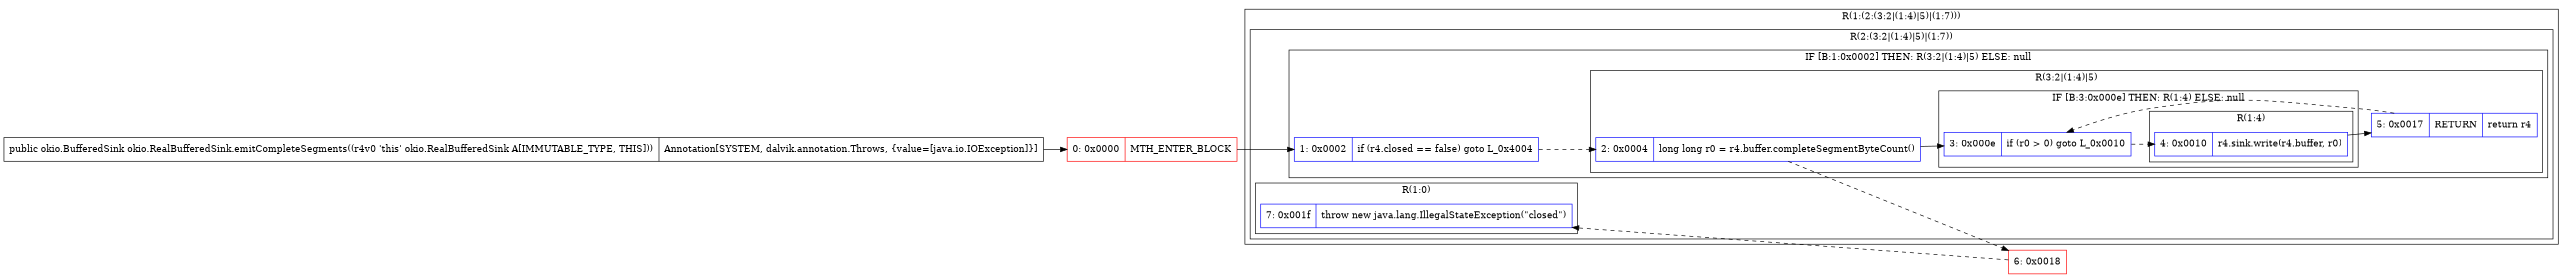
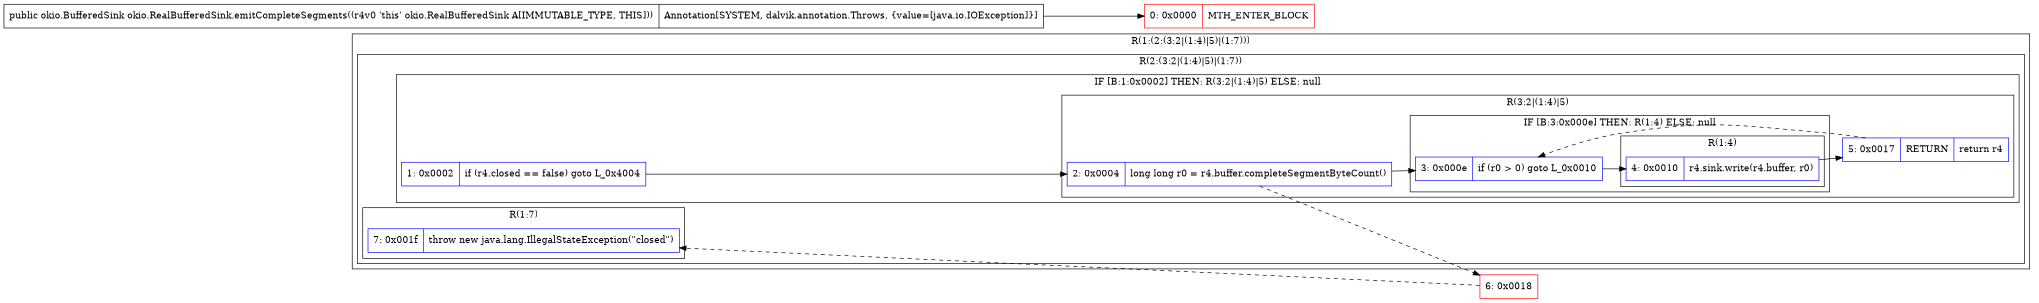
edge "3: 0x000e" -> "4: 0x0010": style dashed -> solid
edge "0: 0x0000" -> "1: 0x0002": removed
edge "1: 0x0002" -> "2: 0x0004": style dashed -> solid
cluster "R(1:0)": label "R(1:0)" -> "R(1:7)"
